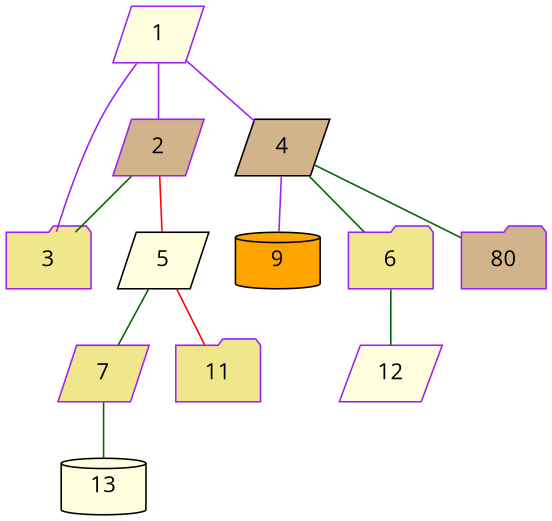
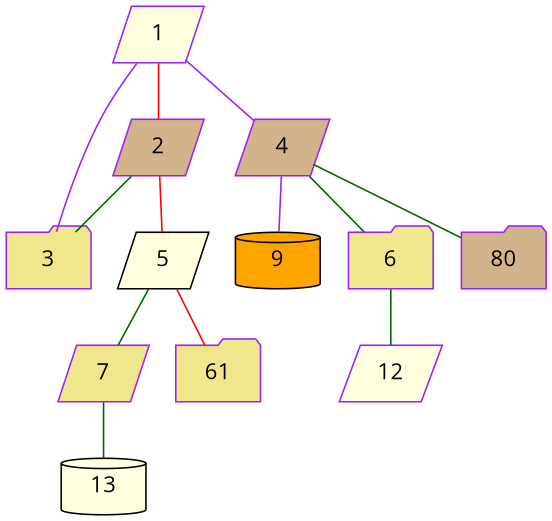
edge "1" -- "2": color purple -> red
node "4": color black -> purple
node "11": label "11" -> "61"
